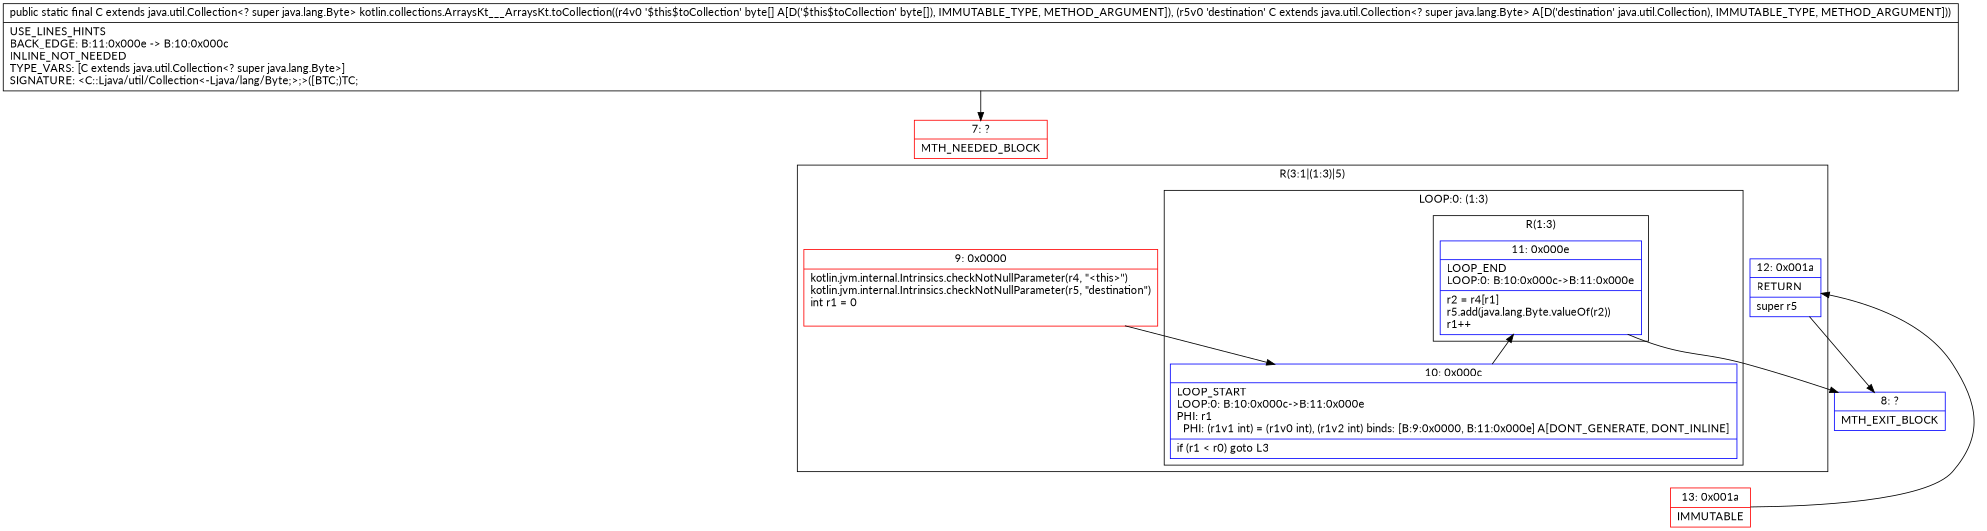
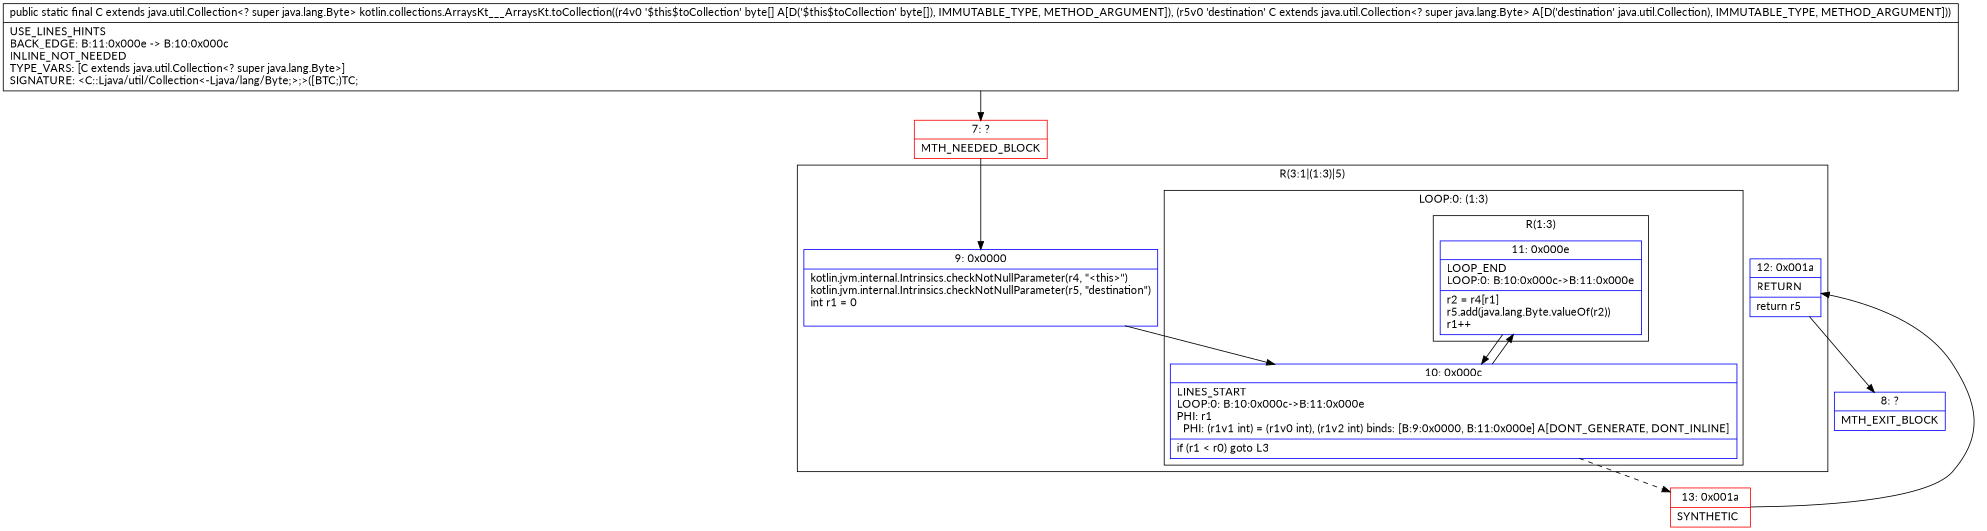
edge "7: ?" -> "9: 0x0000": added
node "9: 0x0000": color red -> blue
node "12: 0x001a": text "super r5" -> "return r5"
edge "11: 0x000e" -> "8: ?": now "11: 0x000e" -> "10: 0x000c"
node "10: 0x000c": text "LOOP_START" -> "LINES_START"
edge "10: 0x000c" -> "13: 0x001a": added
node "13: 0x001a": text "IMMUTABLE" -> "SYNTHETIC"
